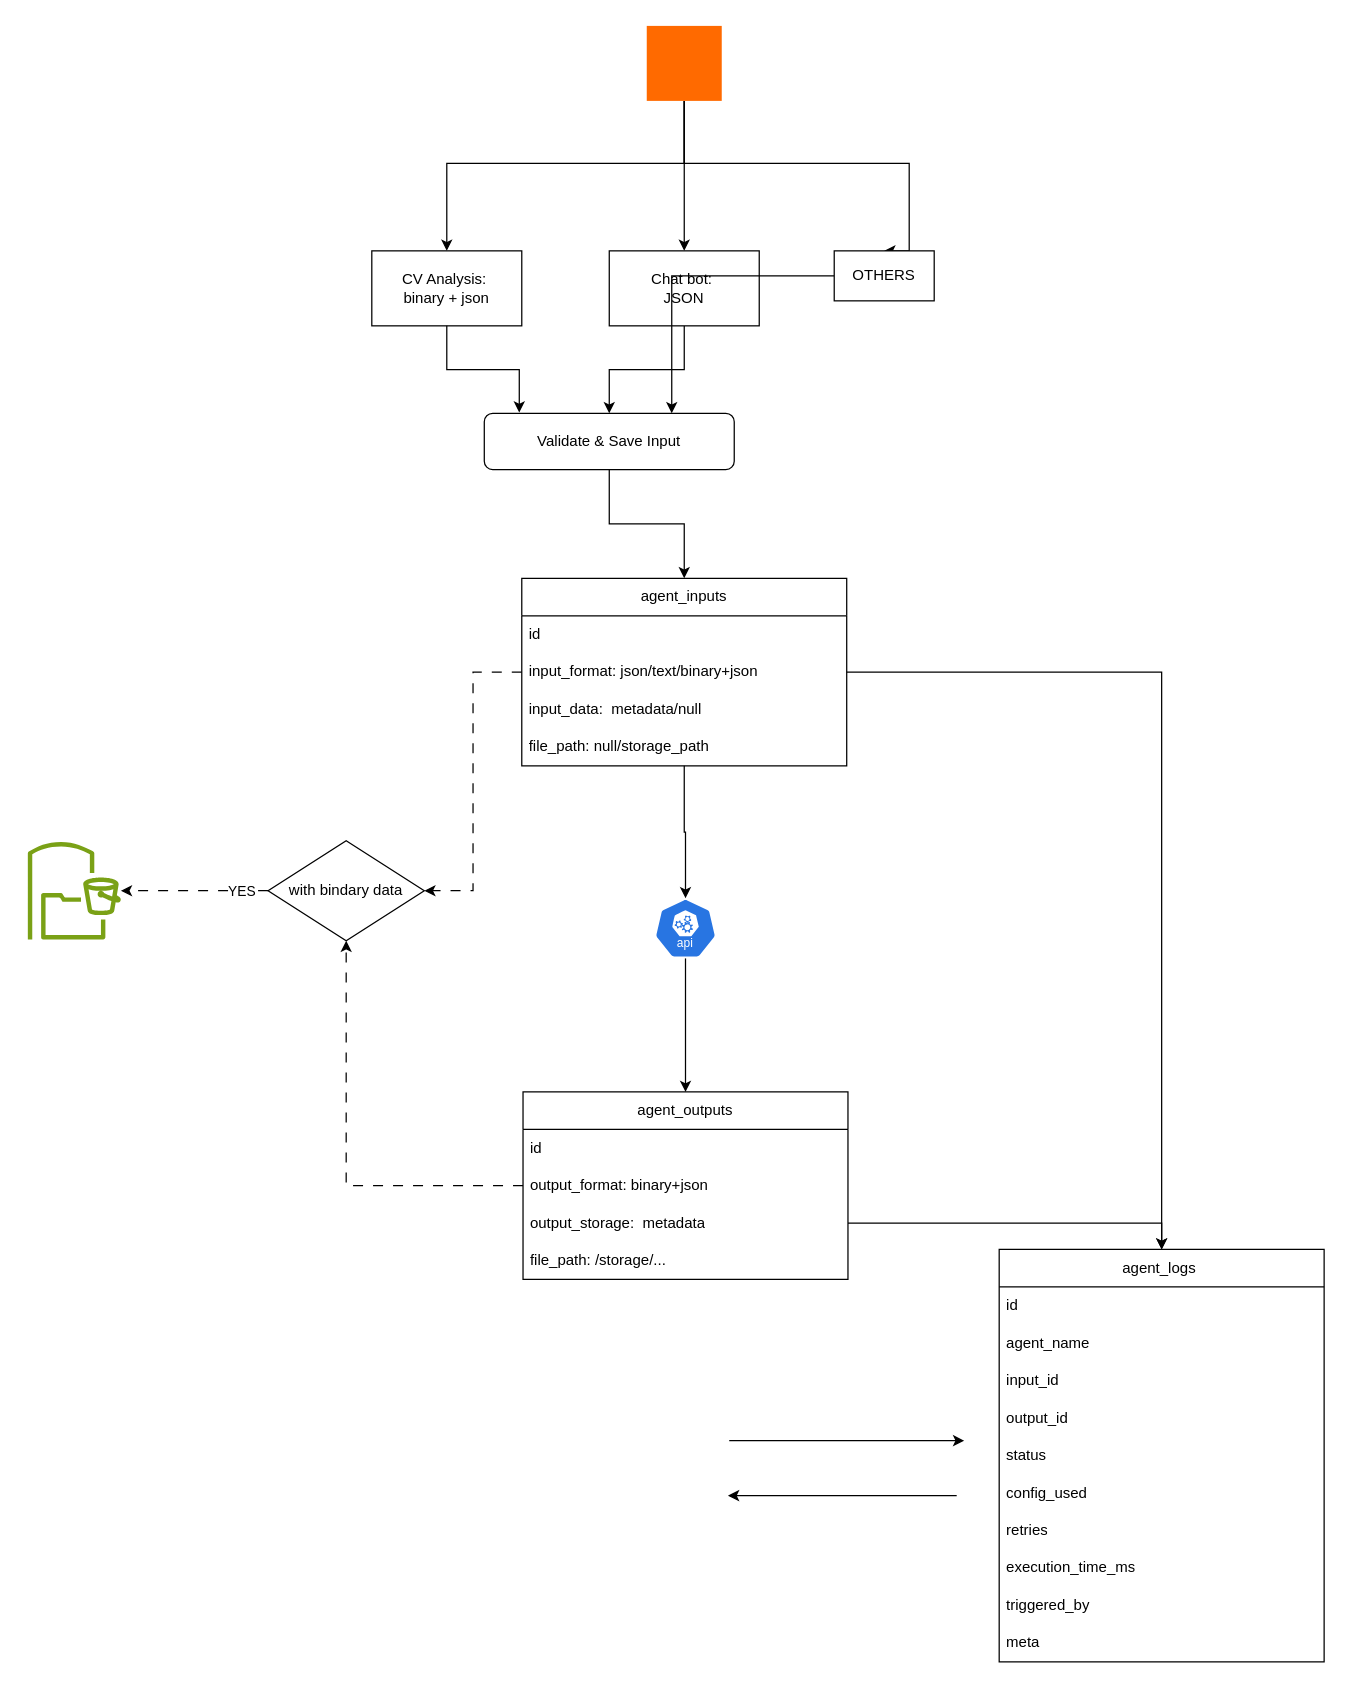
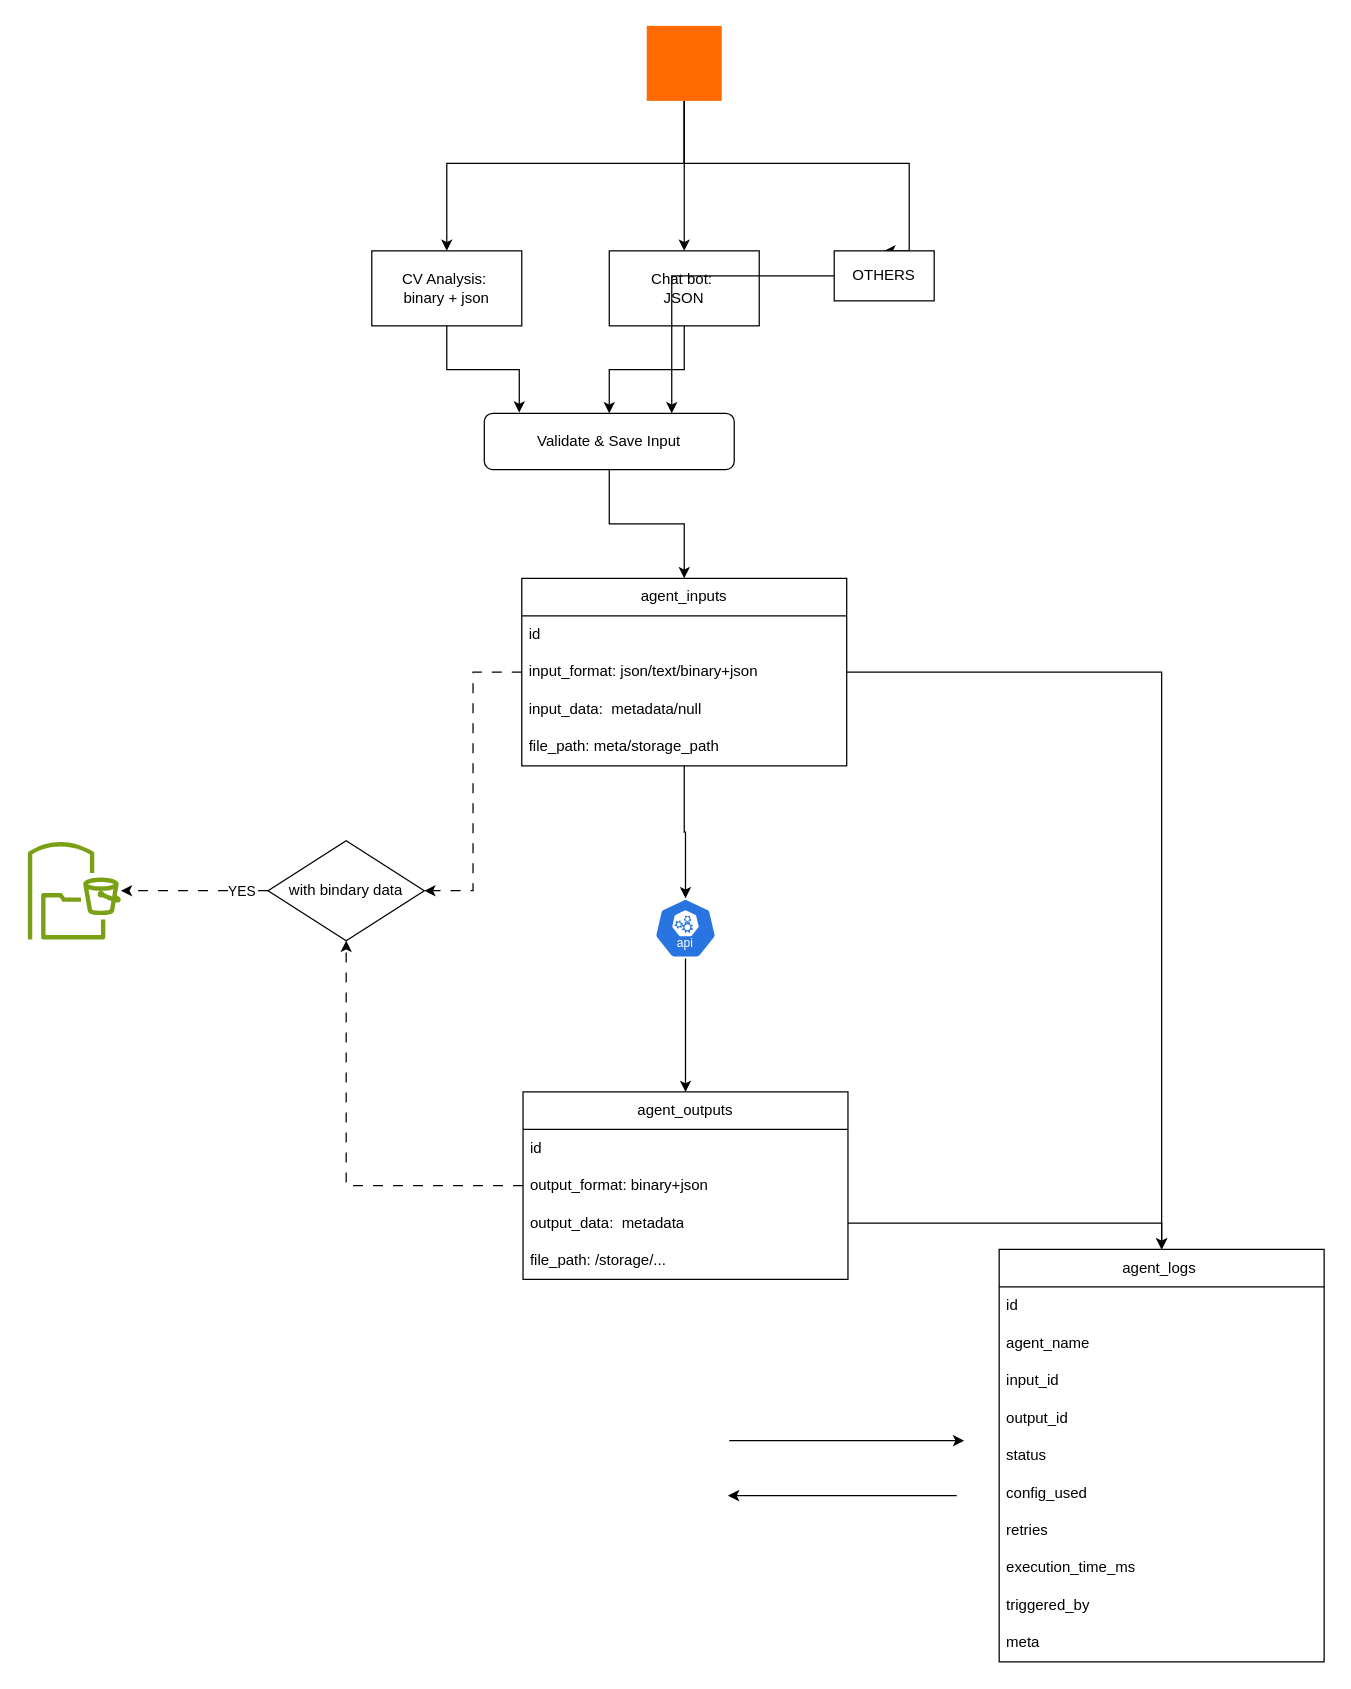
node "file_path: null/storage_path": label "file_path: null/storage_path" -> "file_path: meta/storage_path"
node "output_storage: metadata": label "output_storage: metadata" -> "output_data: metadata"
